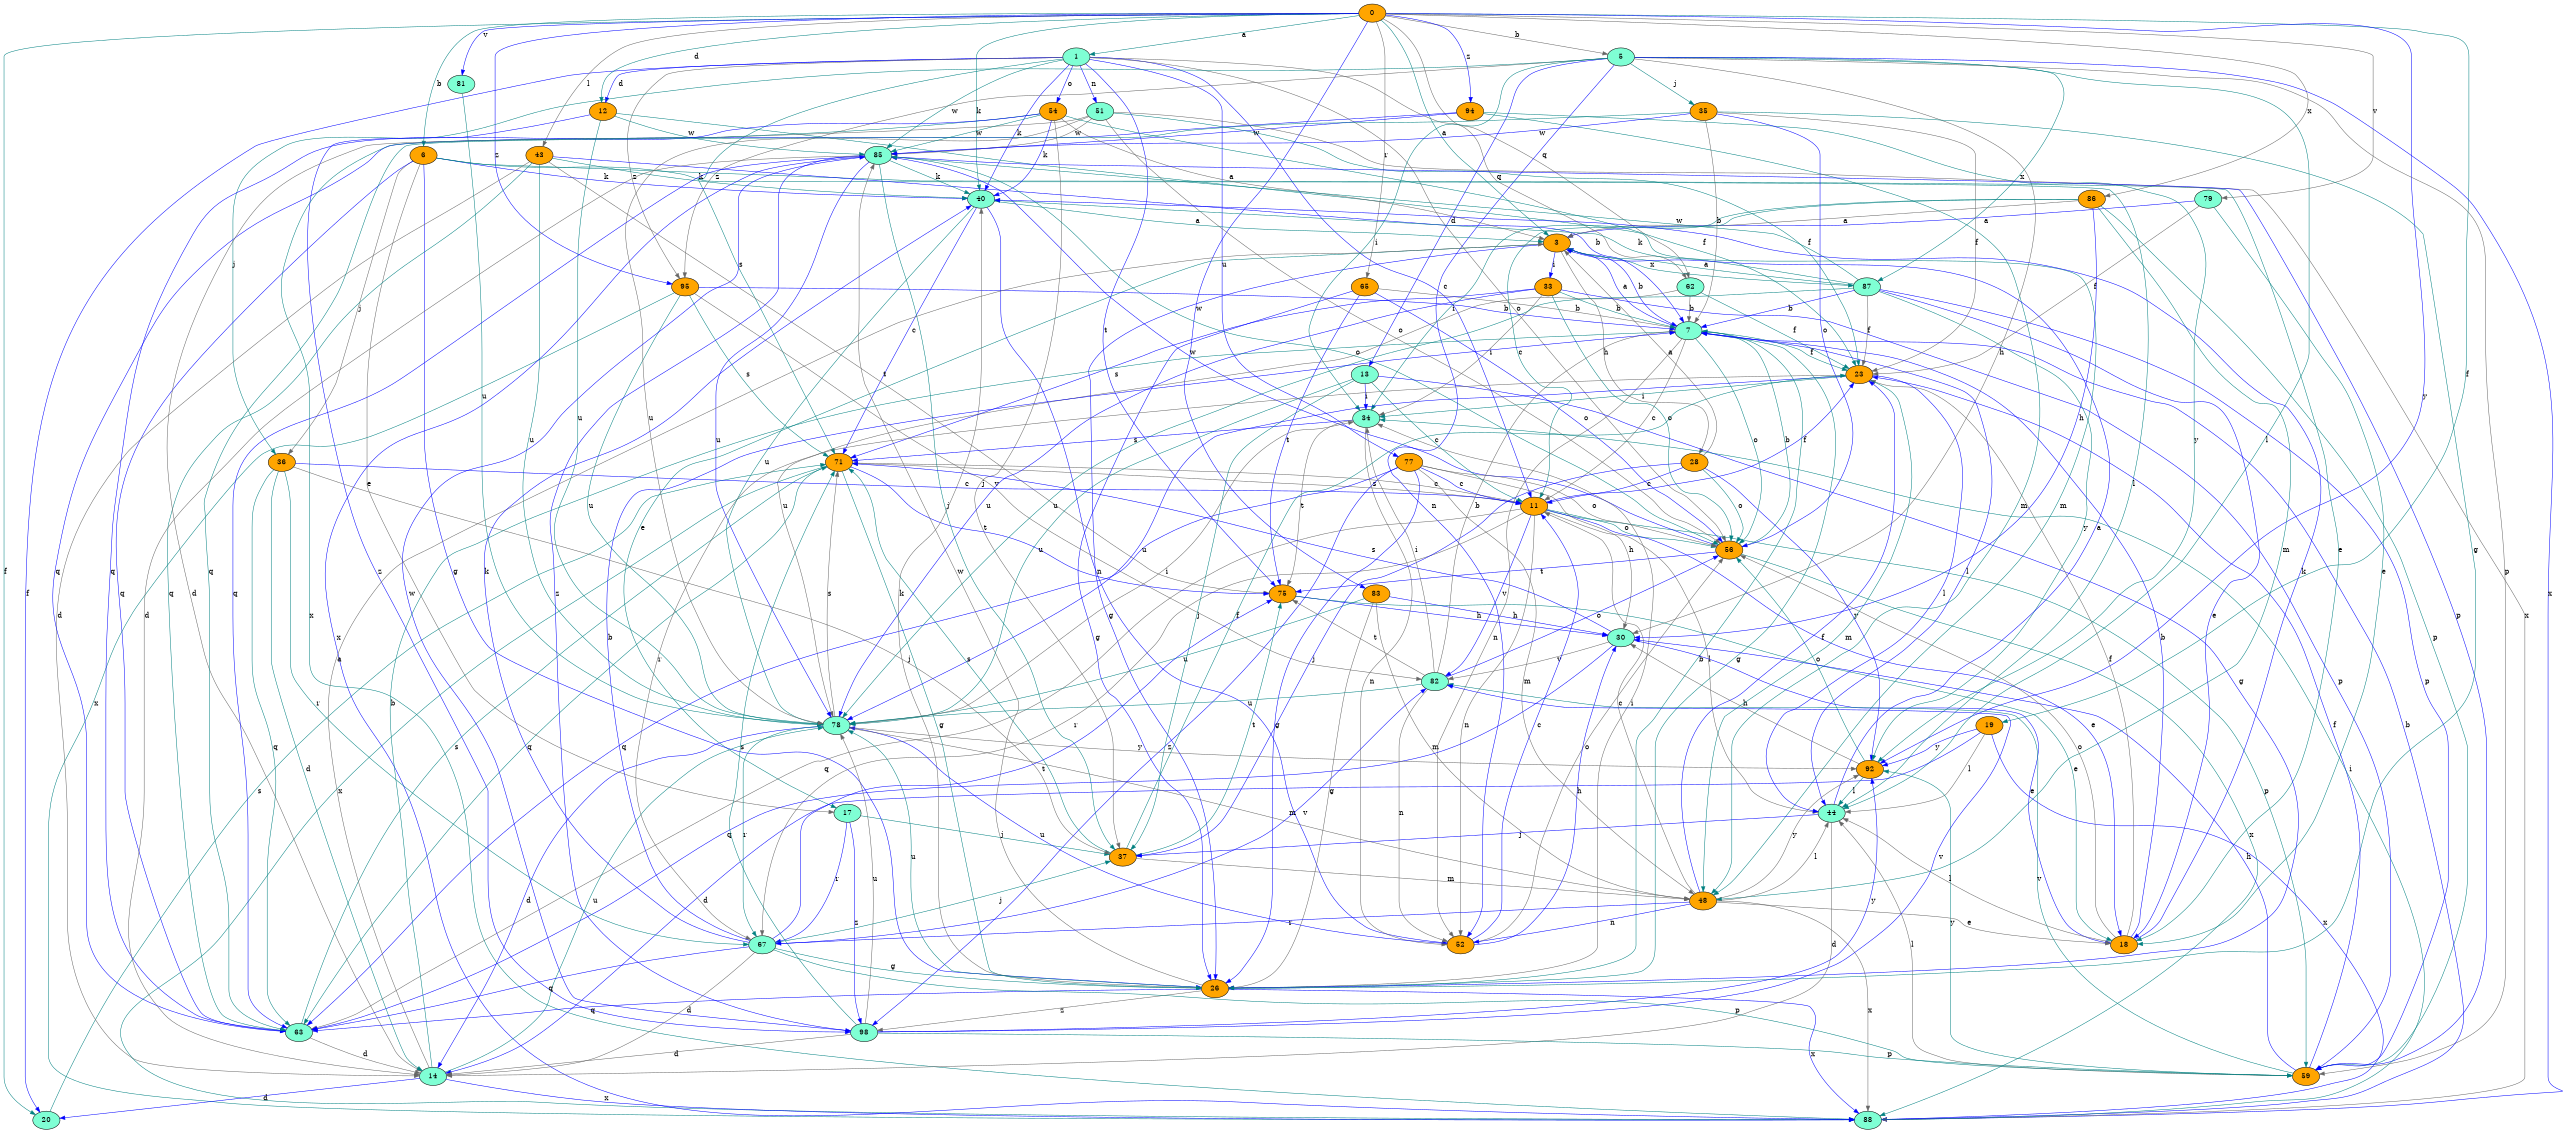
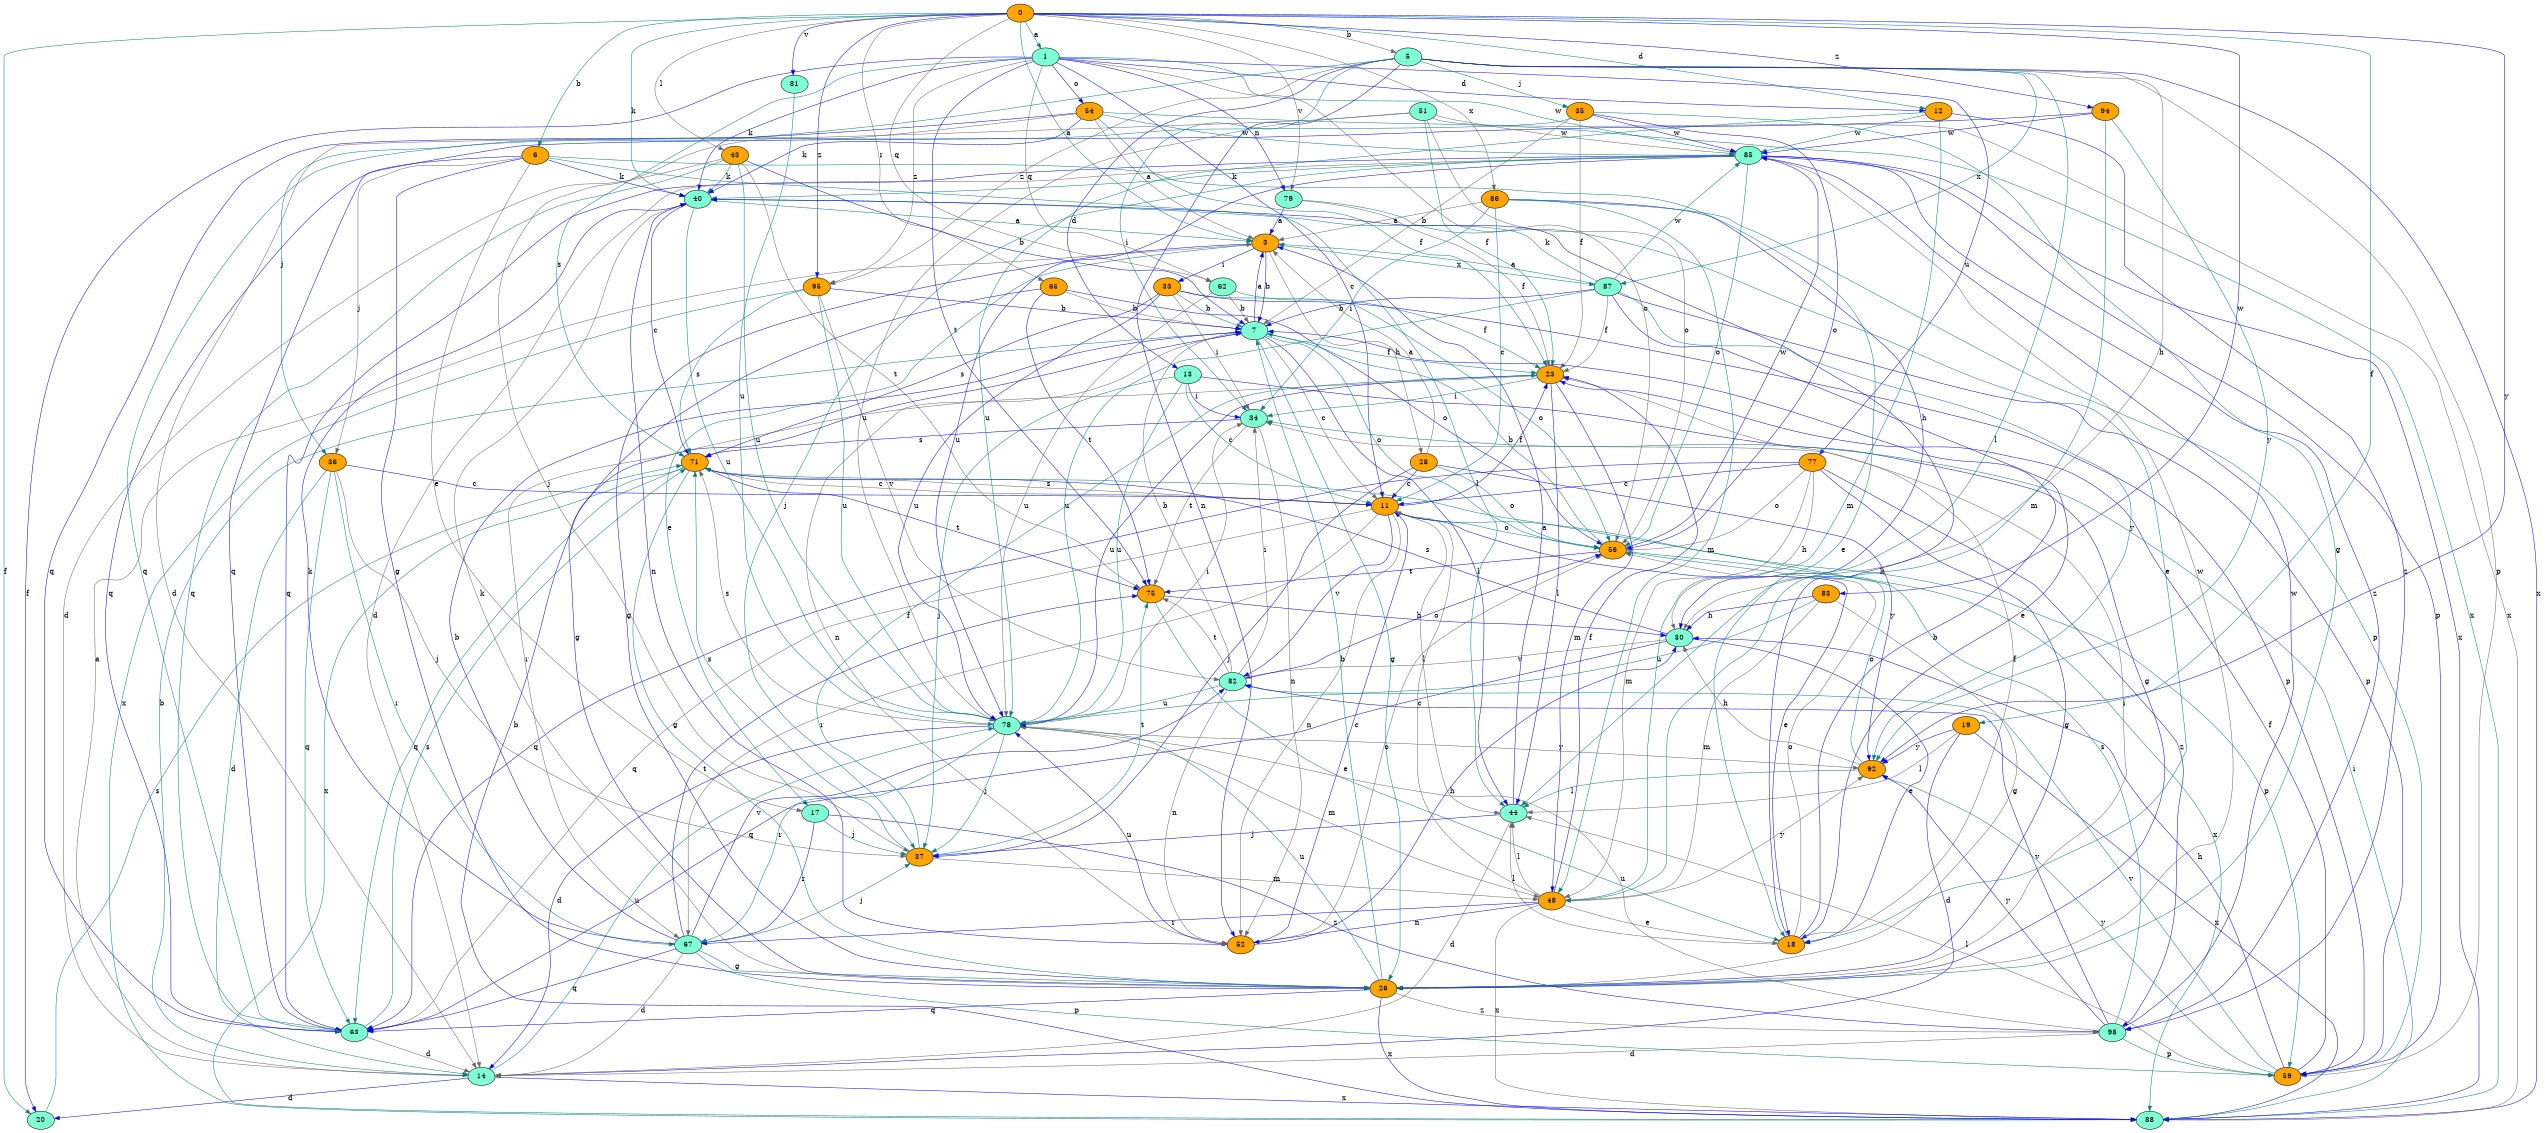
edge "1" -> "51": now "1" -> "79"
edge "23" -> "48": color teal -> blue
edge "78" -> "37": added, label "j"
